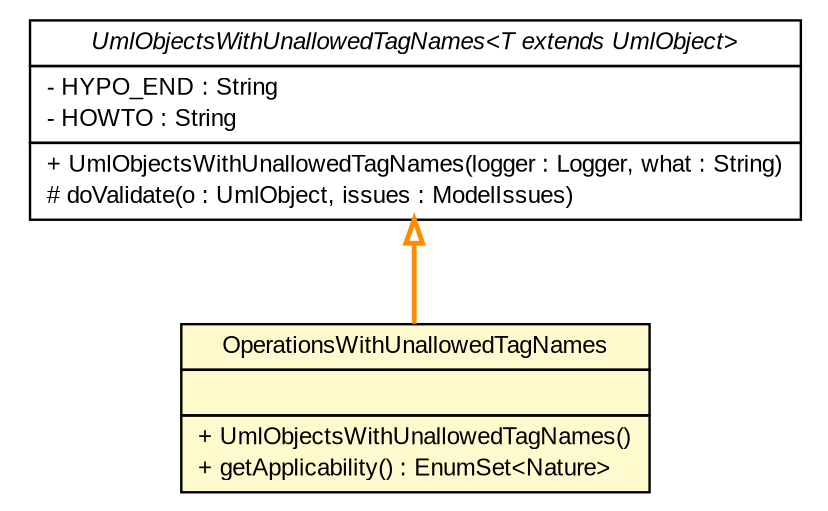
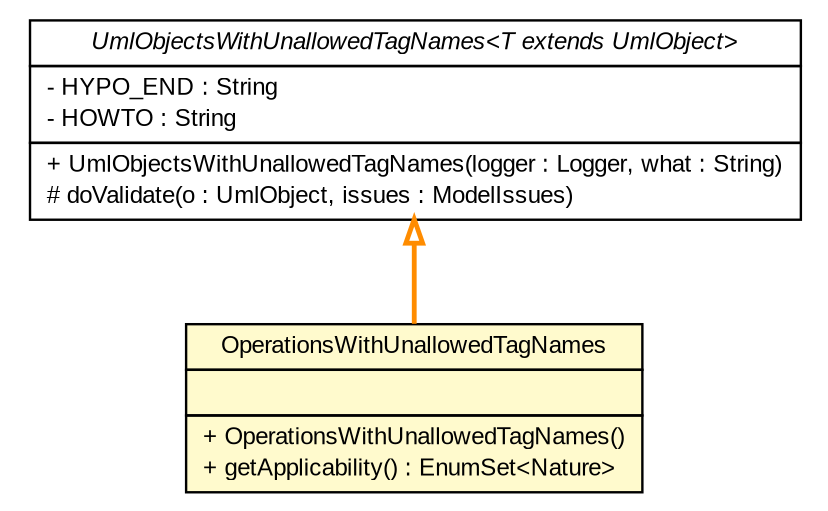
node "OperationsWithUnallowedTagNames": text "+ UmlObjectsWithUnallowedTagNames()" -> "+ OperationsWithUnallowedTagNames()"
